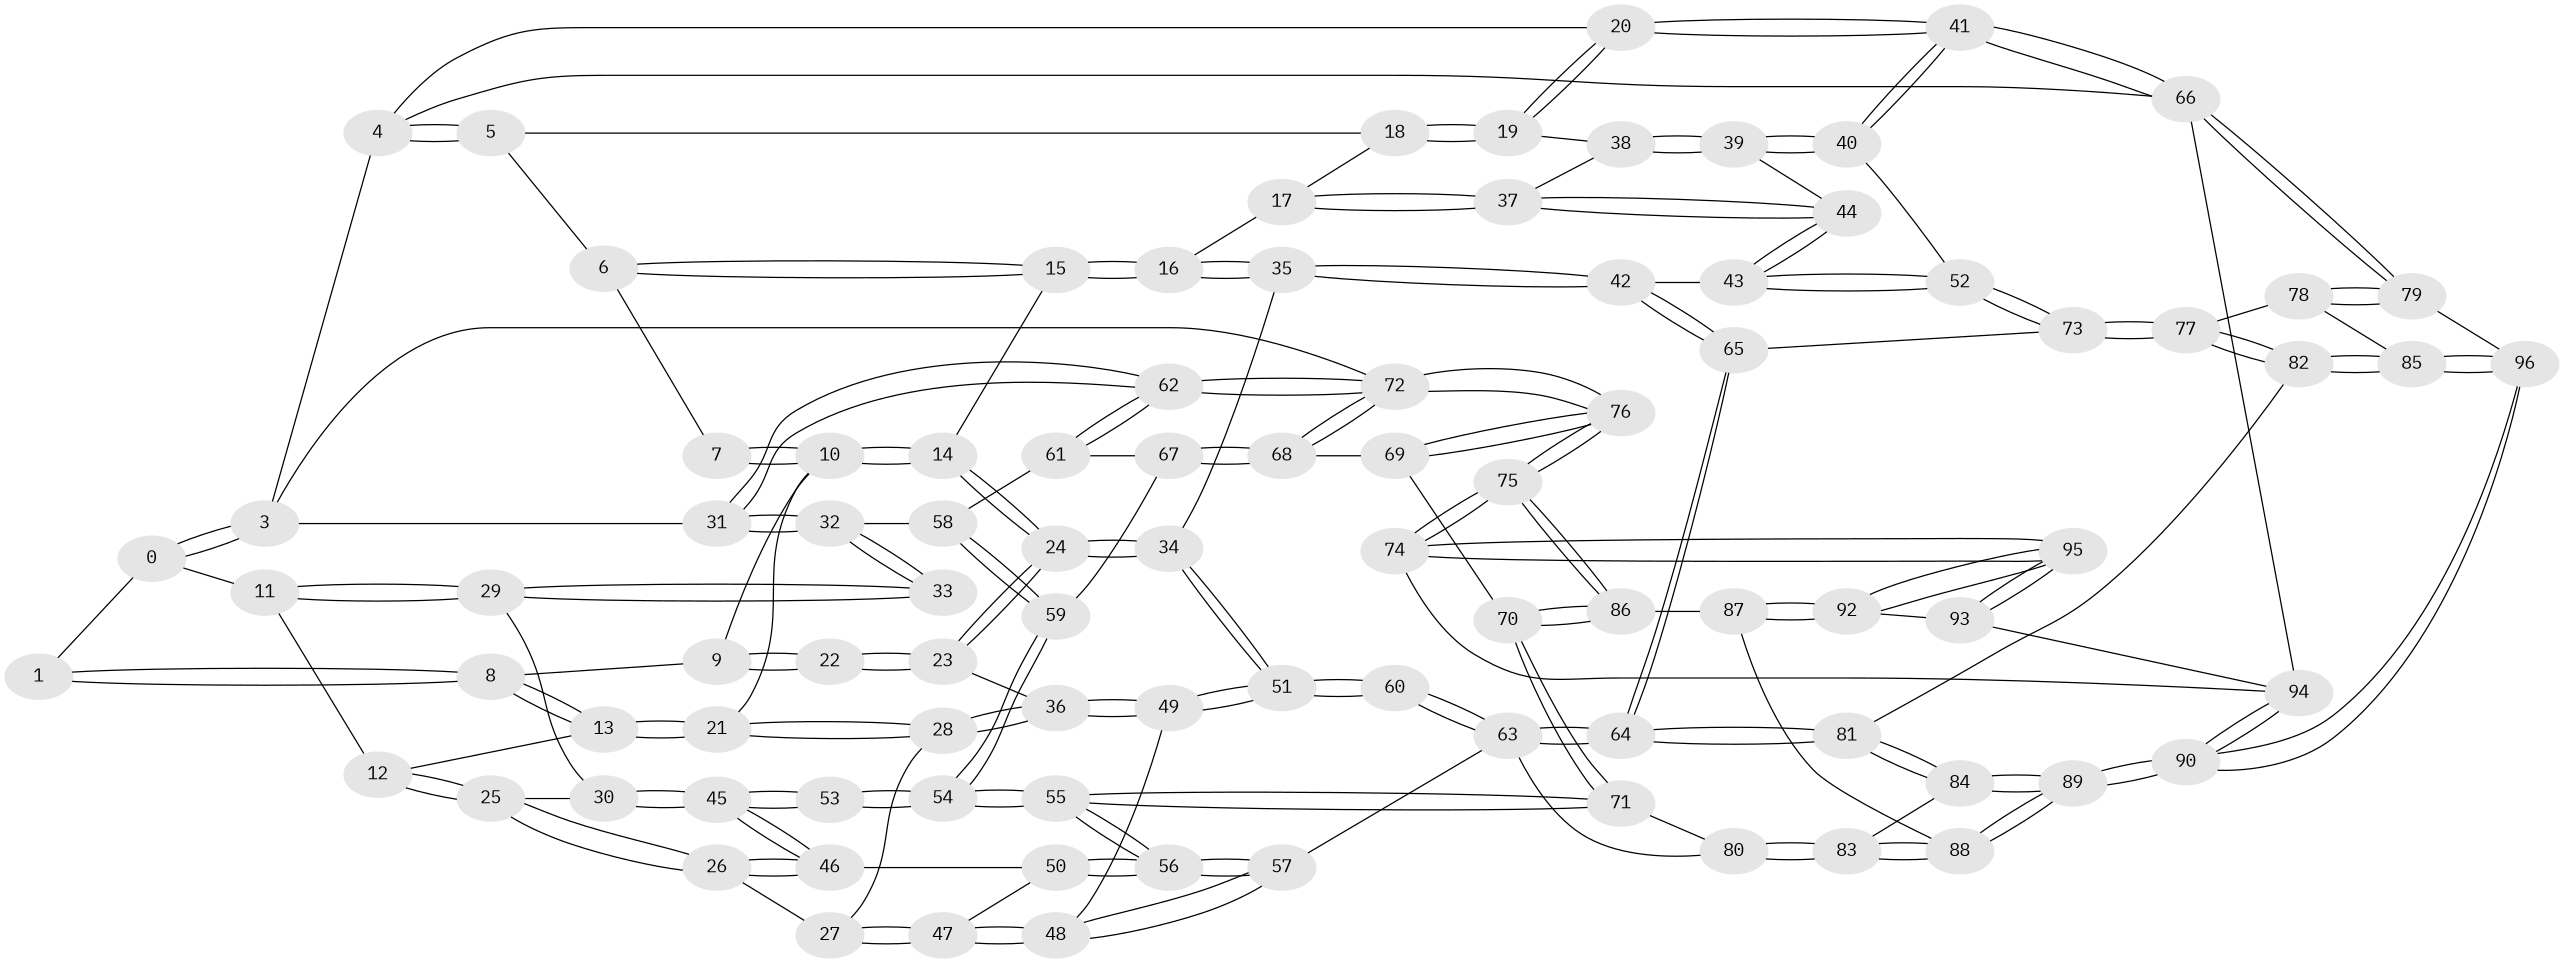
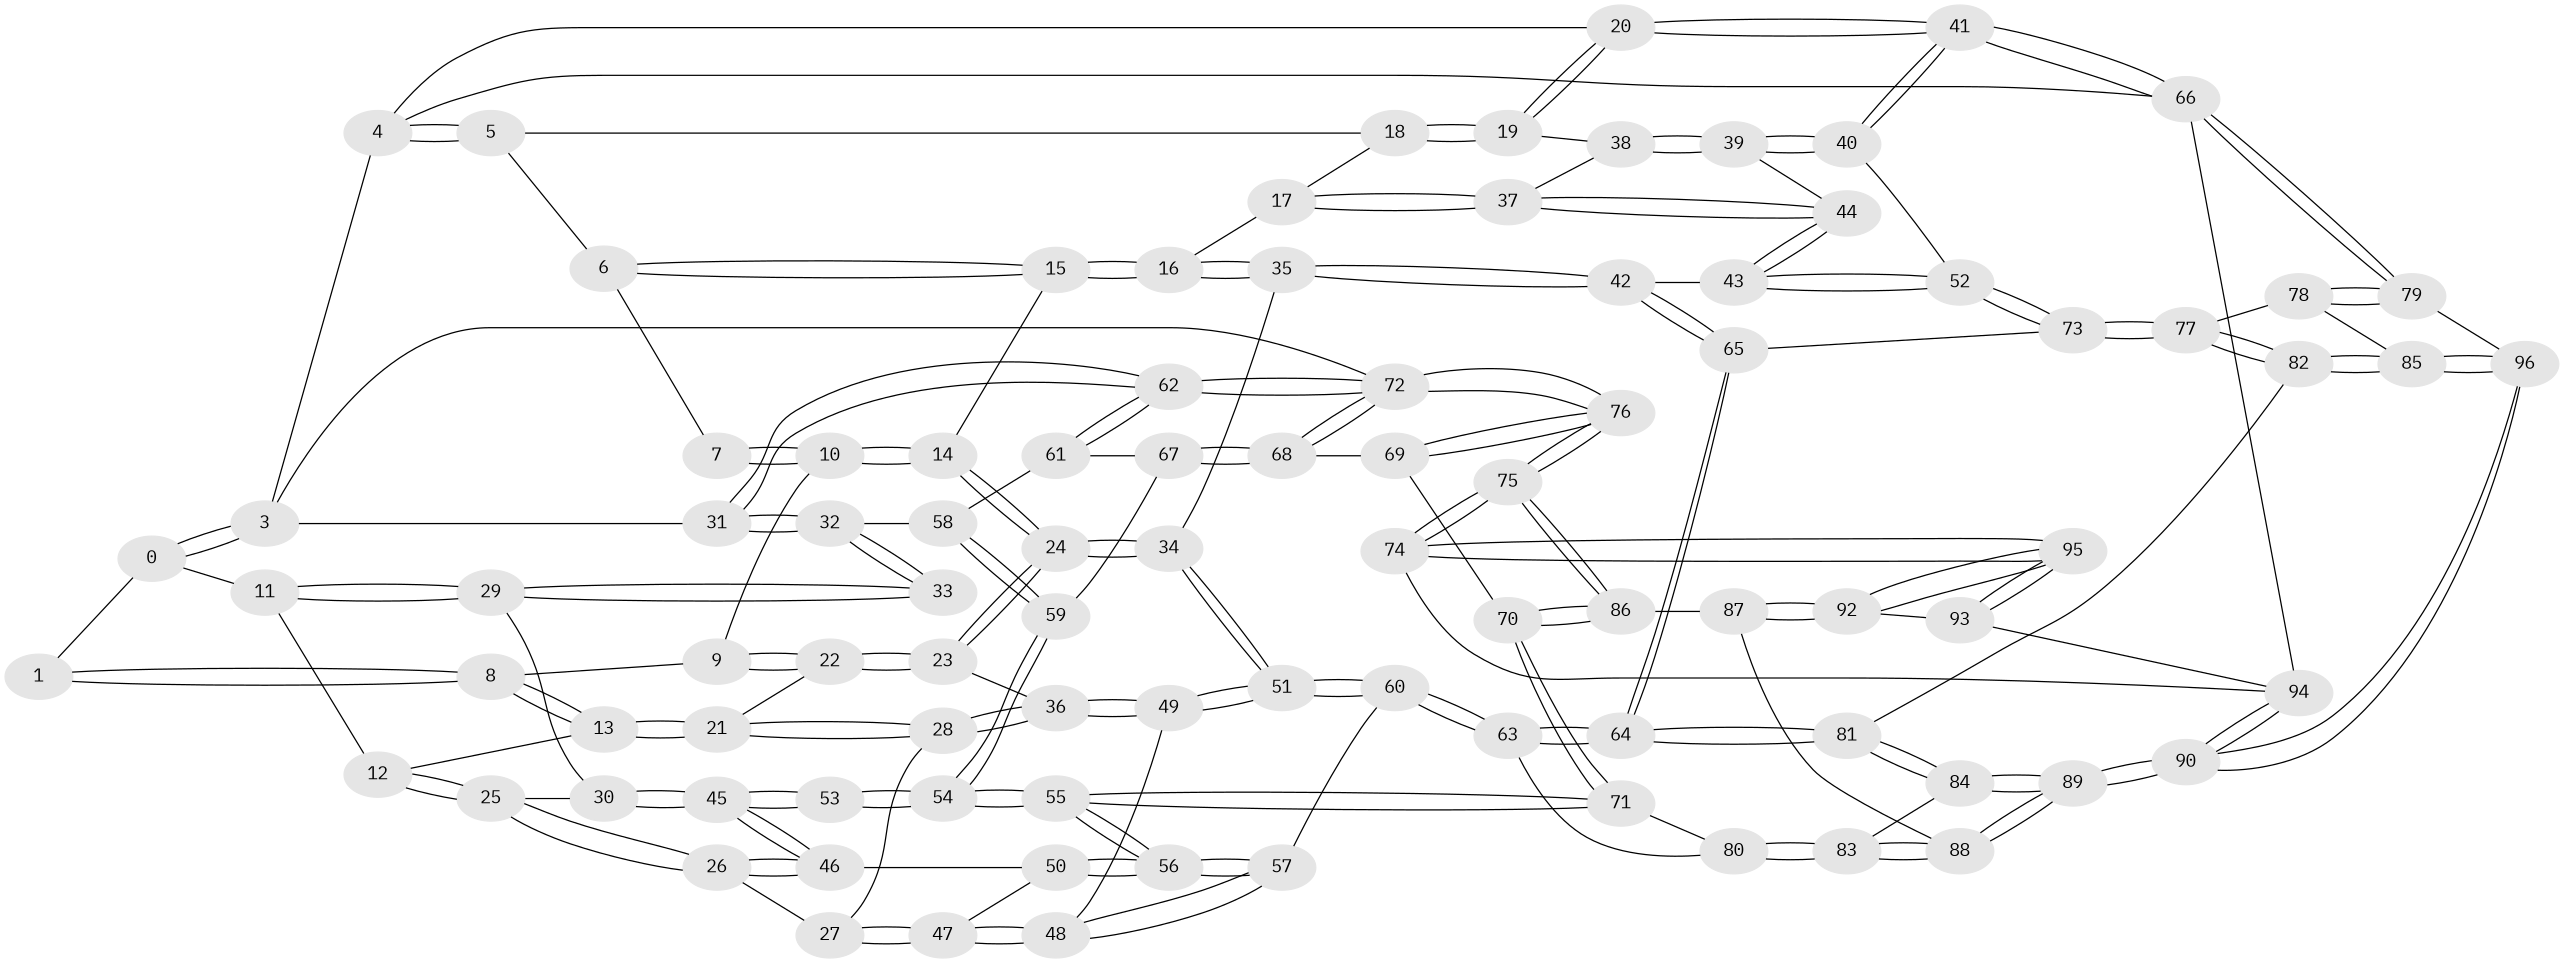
edge "10" -- "21": now "22" -- "21"
edge "63" -- "57": now "60" -- "57"
